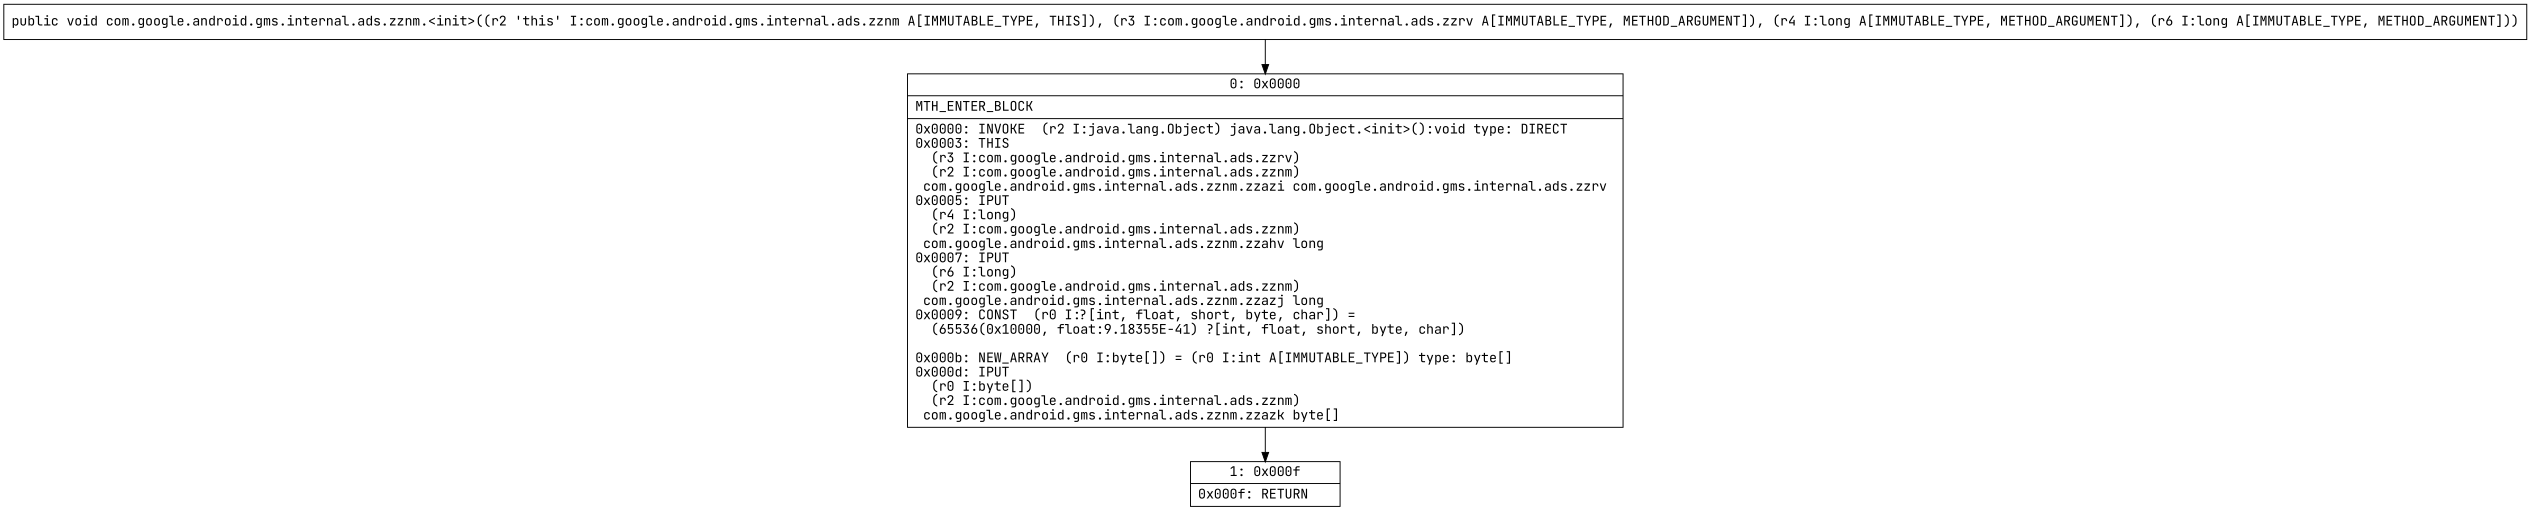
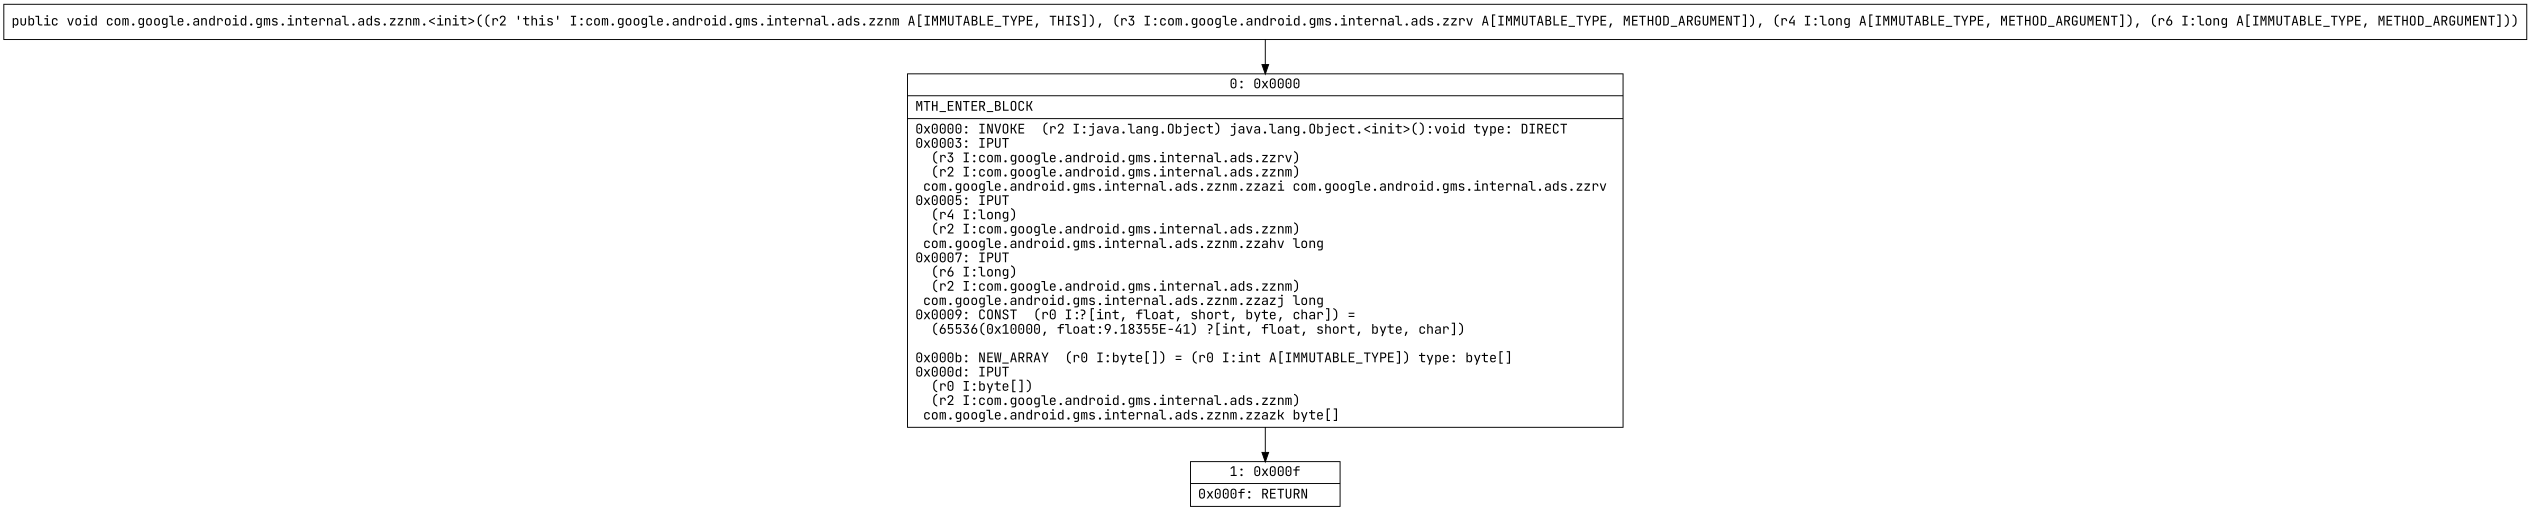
node "0: 0x0000": text "0x0003: THIS" -> "0x0003: IPUT"
